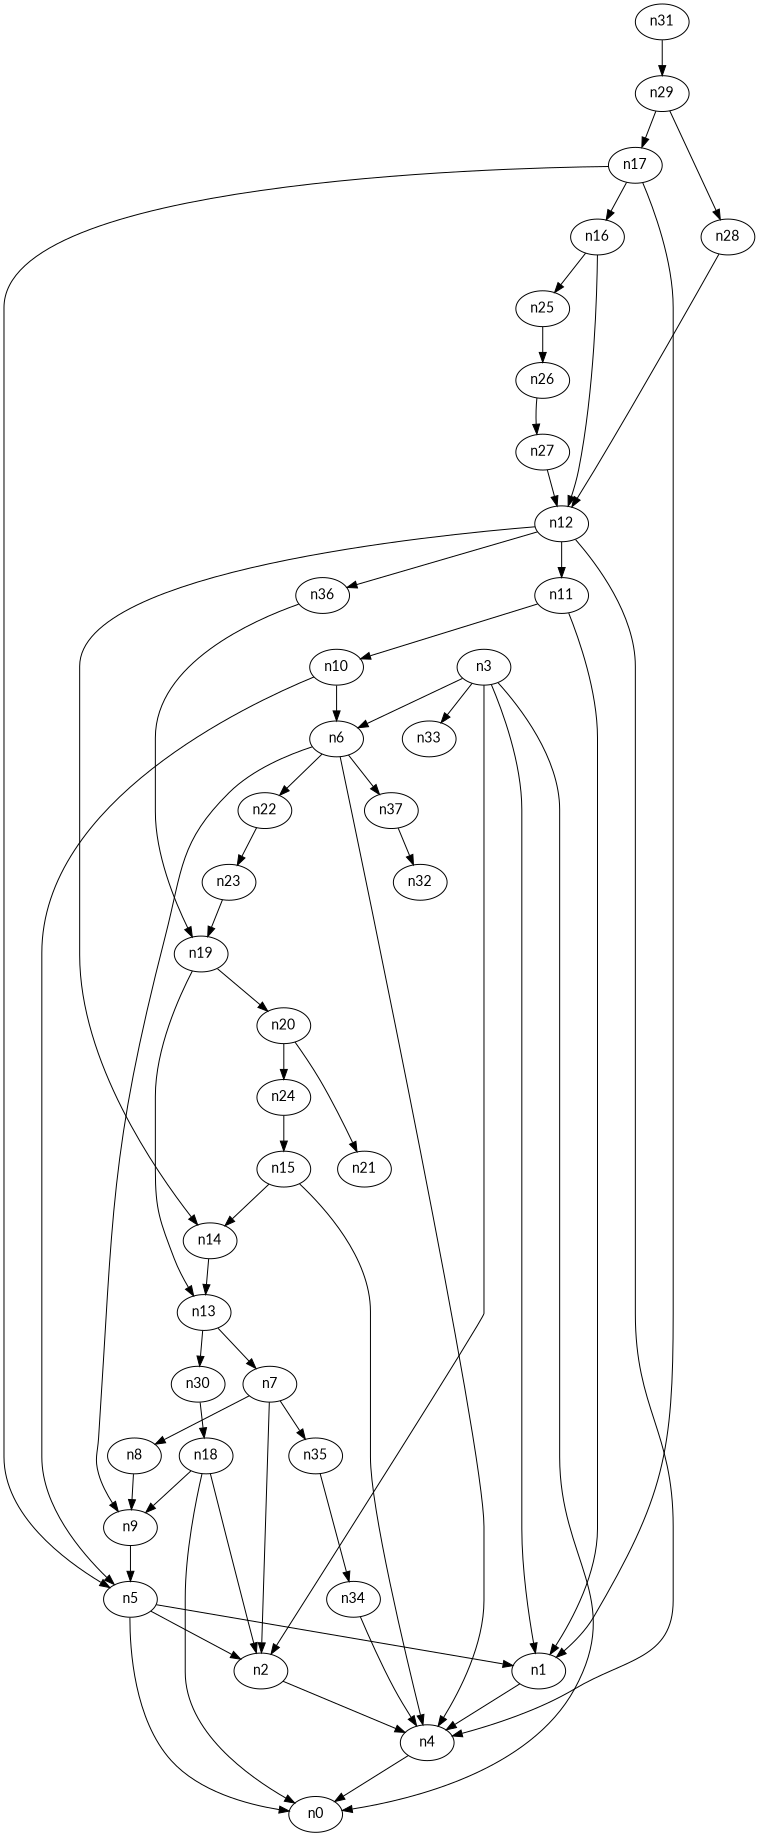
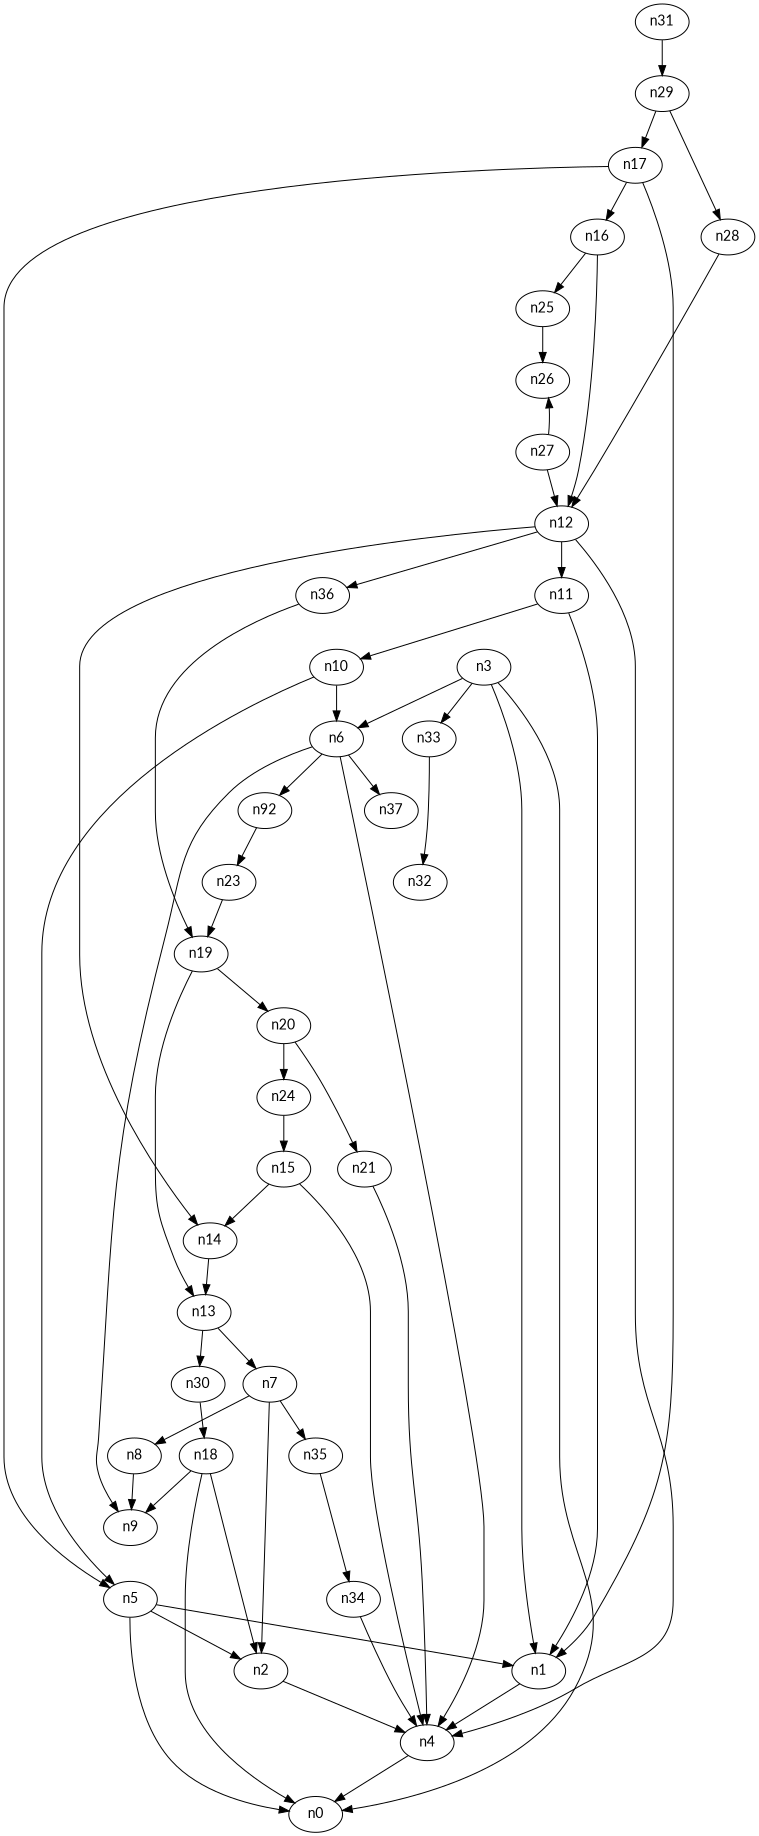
edge "n26" -> "n27": reversed
node "n22": label "n22" -> "n92"
edge "n37" -> "n32": now "n33" -> "n32"
edge "n3" -> "n2": removed
edge "n21" -> "n4": added
edge "n9" -> "n5": removed
